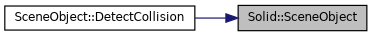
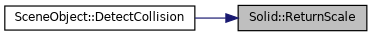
node "Solid::SceneObject": label "Solid::SceneObject" -> "Solid::ReturnScale"
